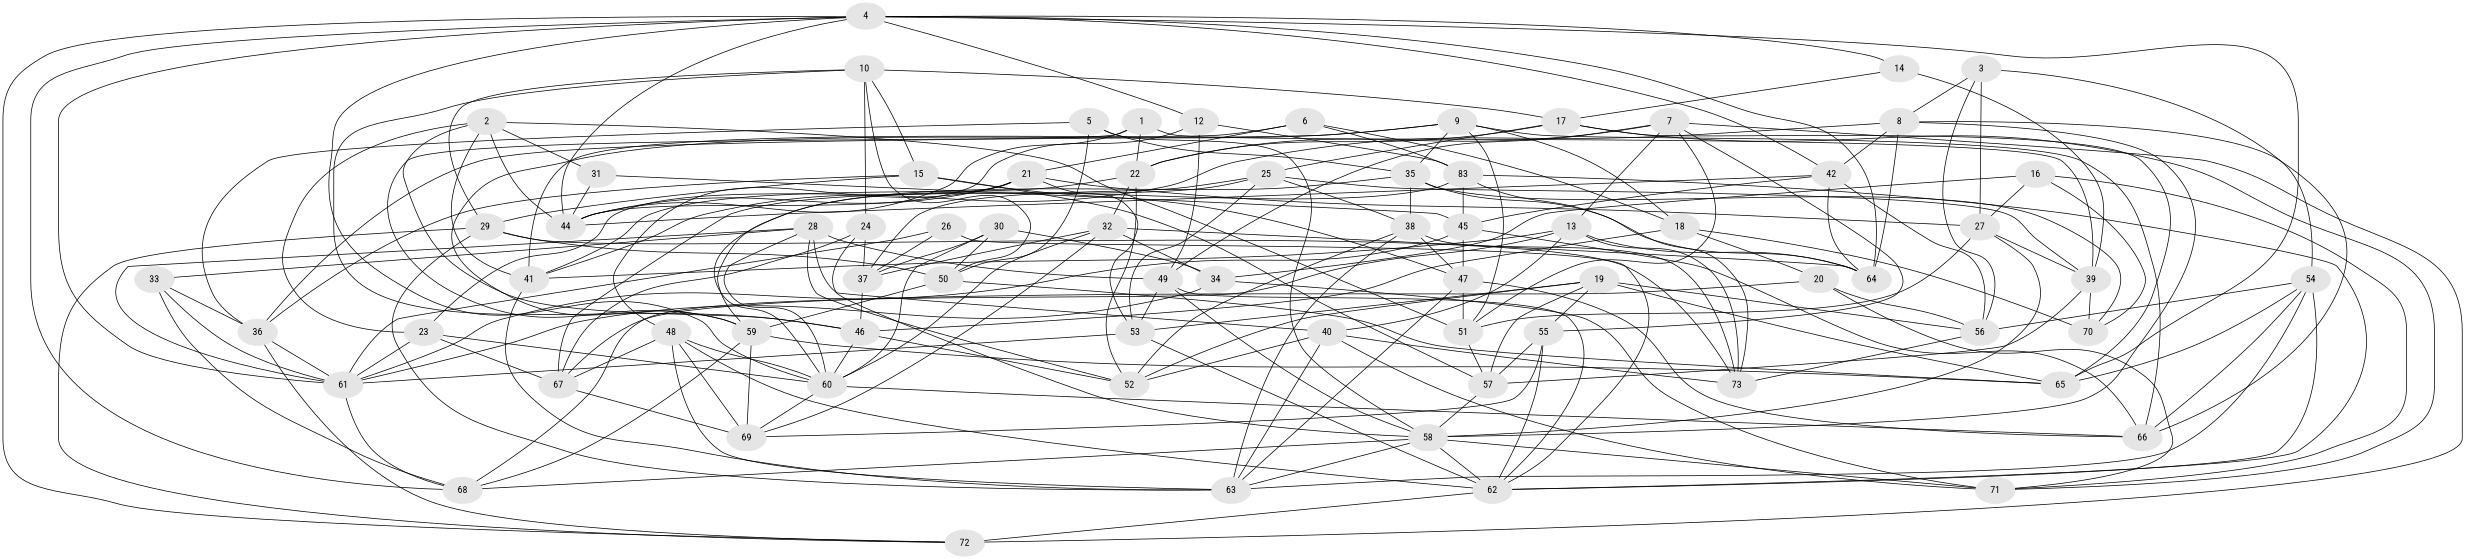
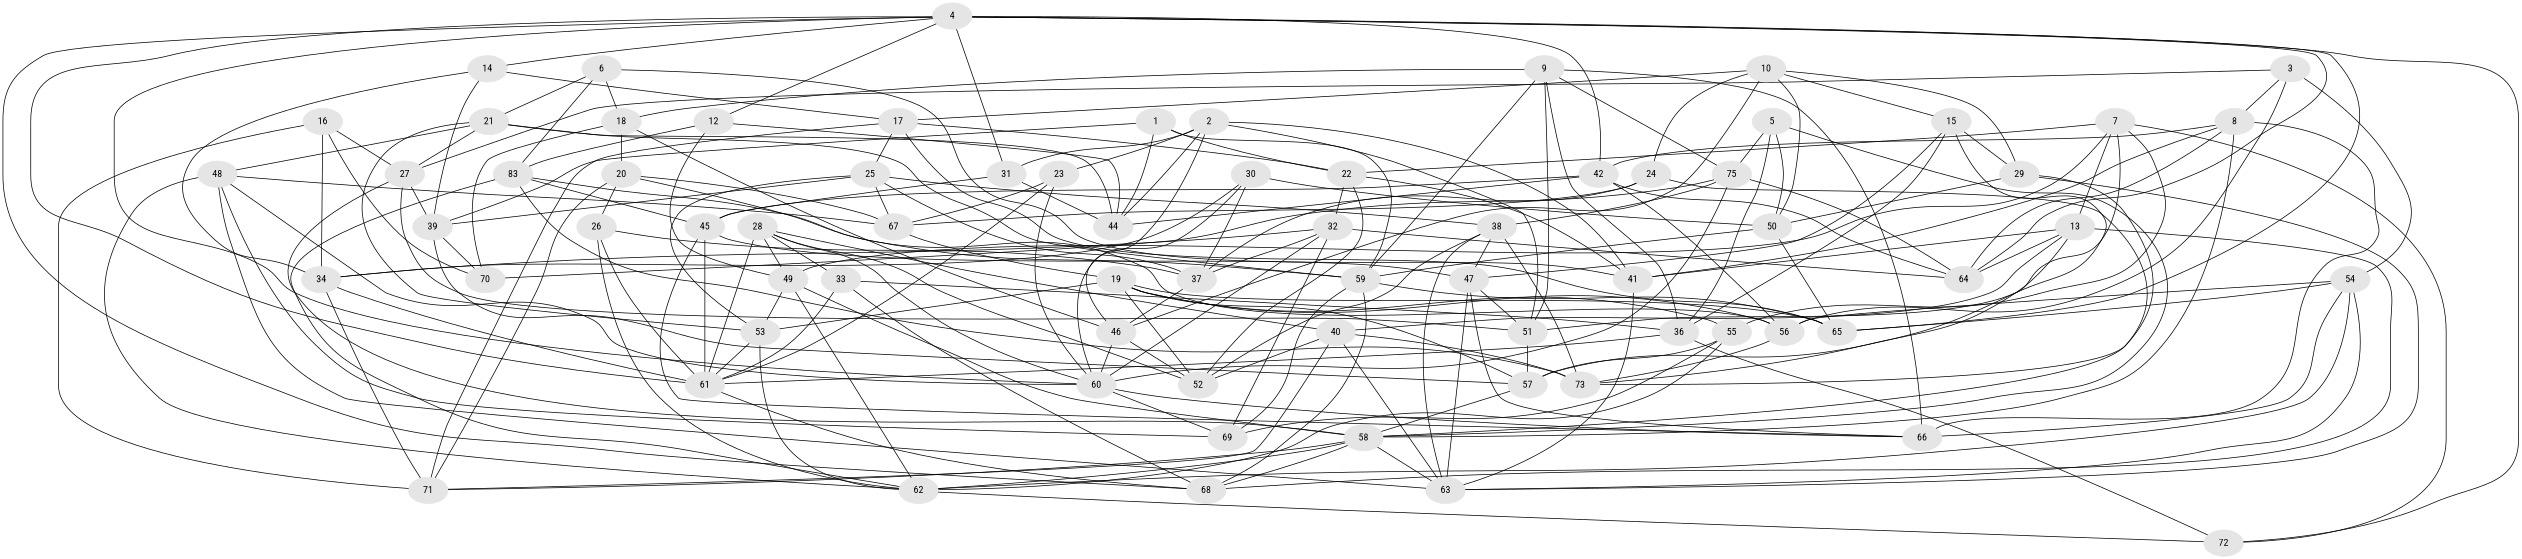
edge "4" -- "44": now "4" -- "31"
edge "14" -- "34": added
node "35": label "35" -> "75"
edge "20" -- "26": added
edge "21" -- "23": now "21" -- "59"
edge "67" -- "69": now "67" -- "19"
edge "29" -- "72": removed
